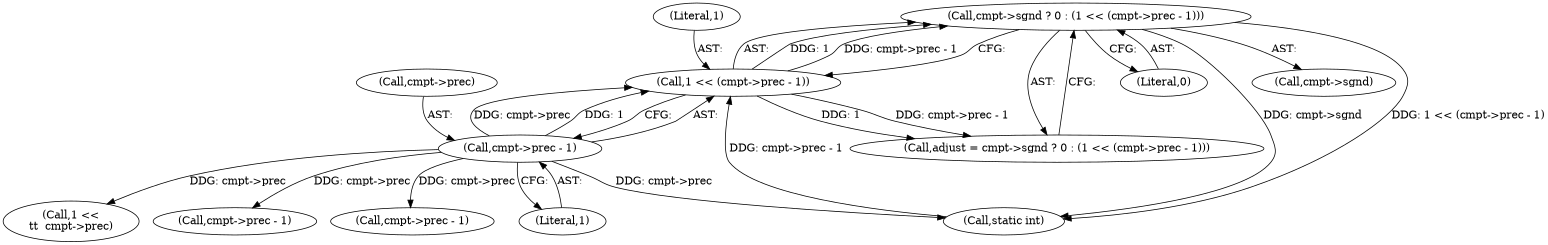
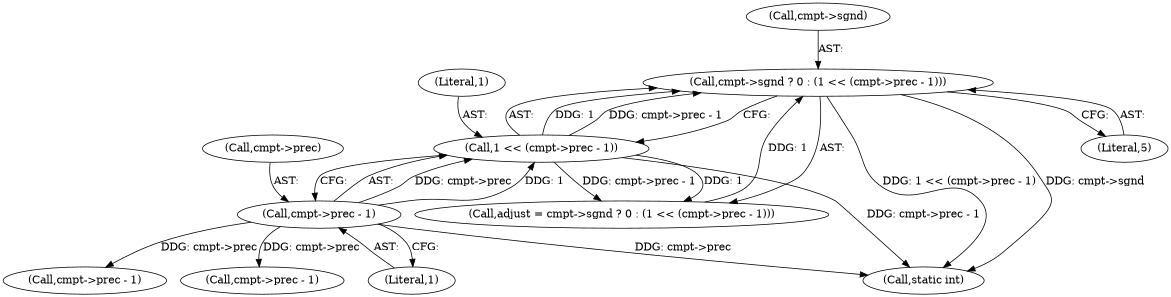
edge "(Call,cmpt->sgnd ? 0 : (1 << (cmpt->prec - 1)))" -> "(Call,cmpt->sgnd)": reversed
edge "(Call,adjust = cmpt->sgnd ? 0 : (1 << (cmpt->prec - 1)))" -> "(Call,cmpt->sgnd ? 0 : (1 << (cmpt->prec - 1)))": label "CFG: " -> "DDG: 1"
node "(Literal,0)": label "(Literal,0)" -> "(Literal,5)"
edge "(Call,static int)" -> "(Call,1 << (cmpt->prec - 1))": reversed
node "(Call,1 << tt  cmpt->prec)": removed
